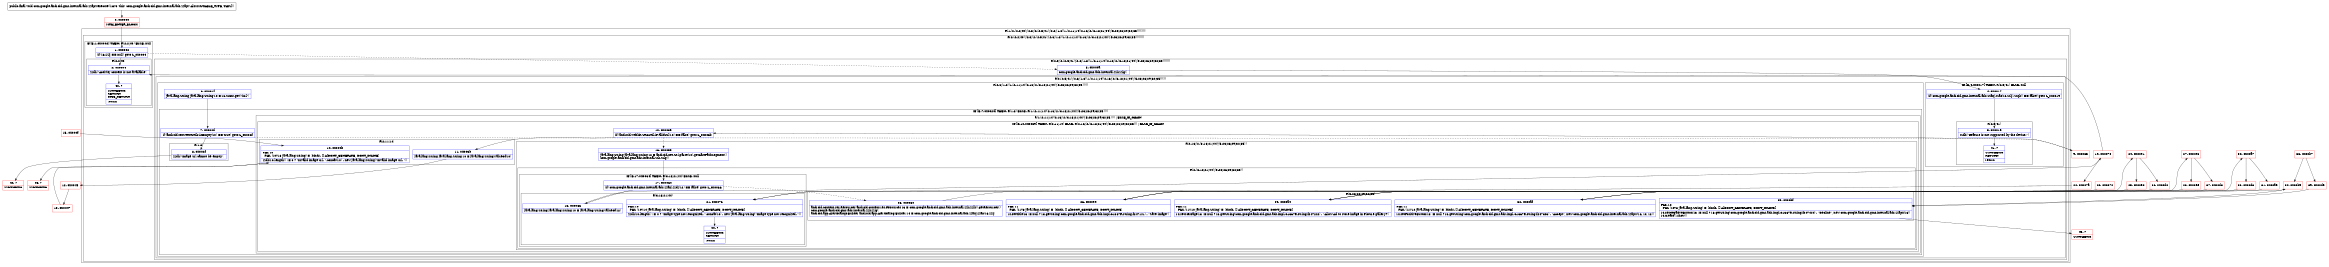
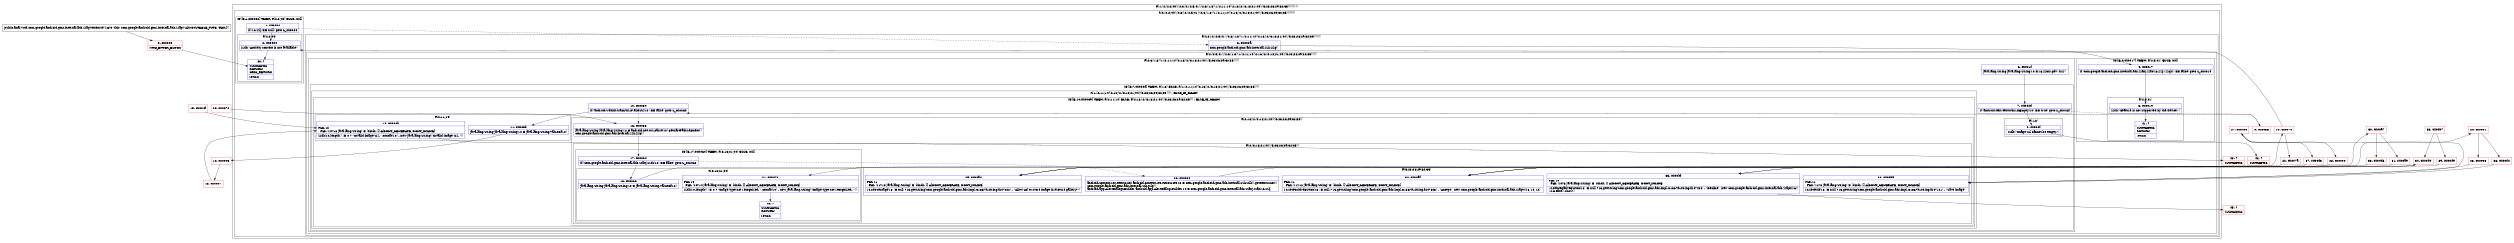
edge "0: 0x0000" -> "1: 0x0002": now "0: 0x0000" -> "40: ?"
edge "20: 0x0072" -> "21: 0x0076": now "20: 0x0072" -> "16: 0x0055"
